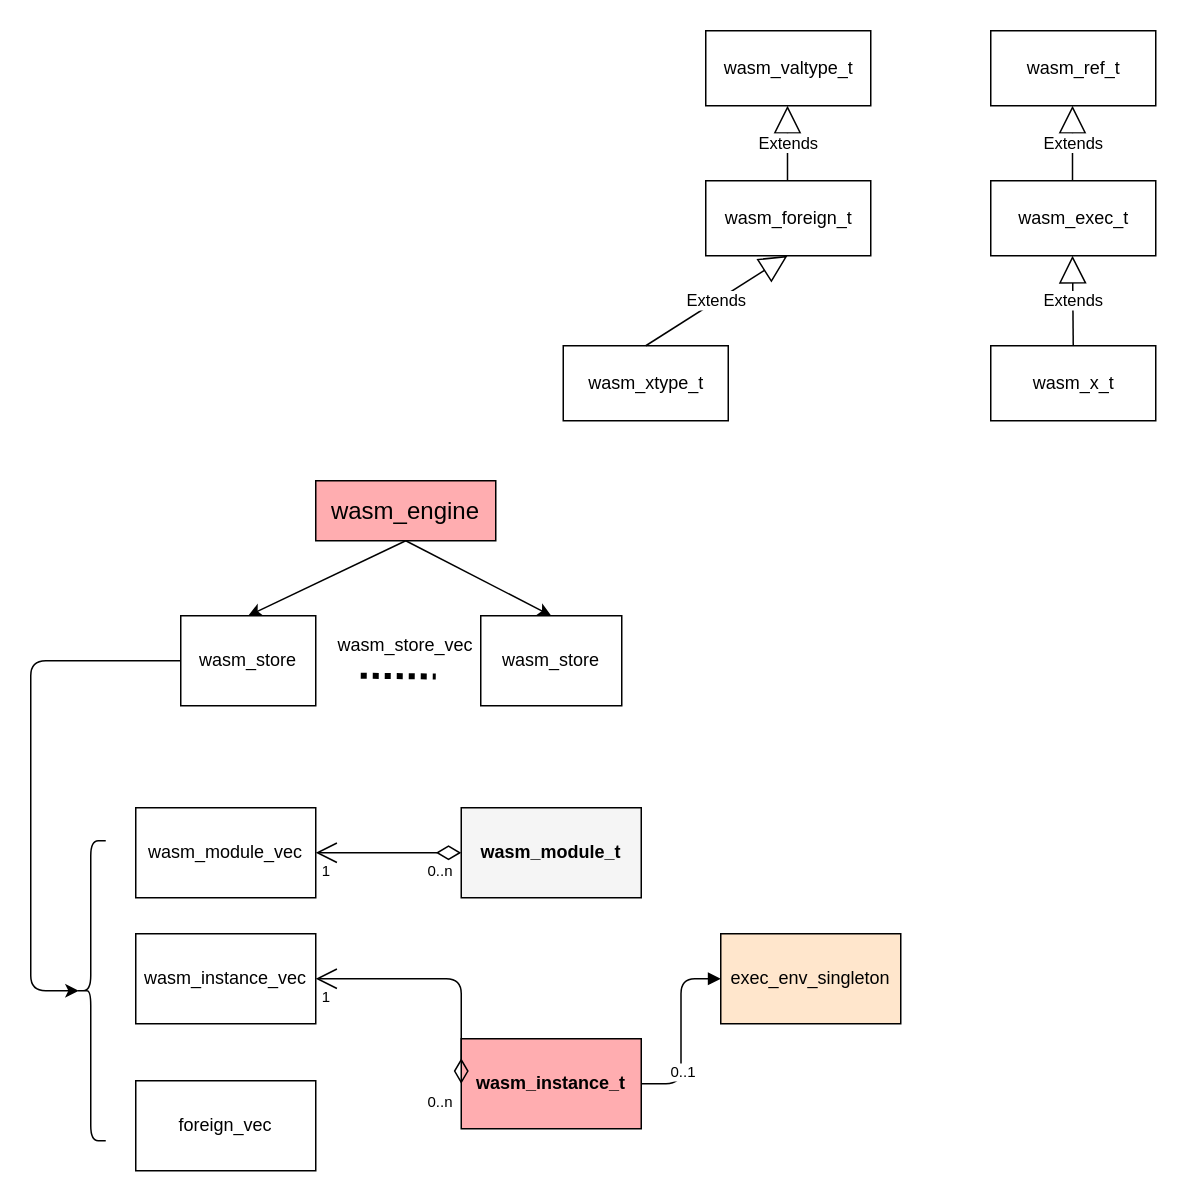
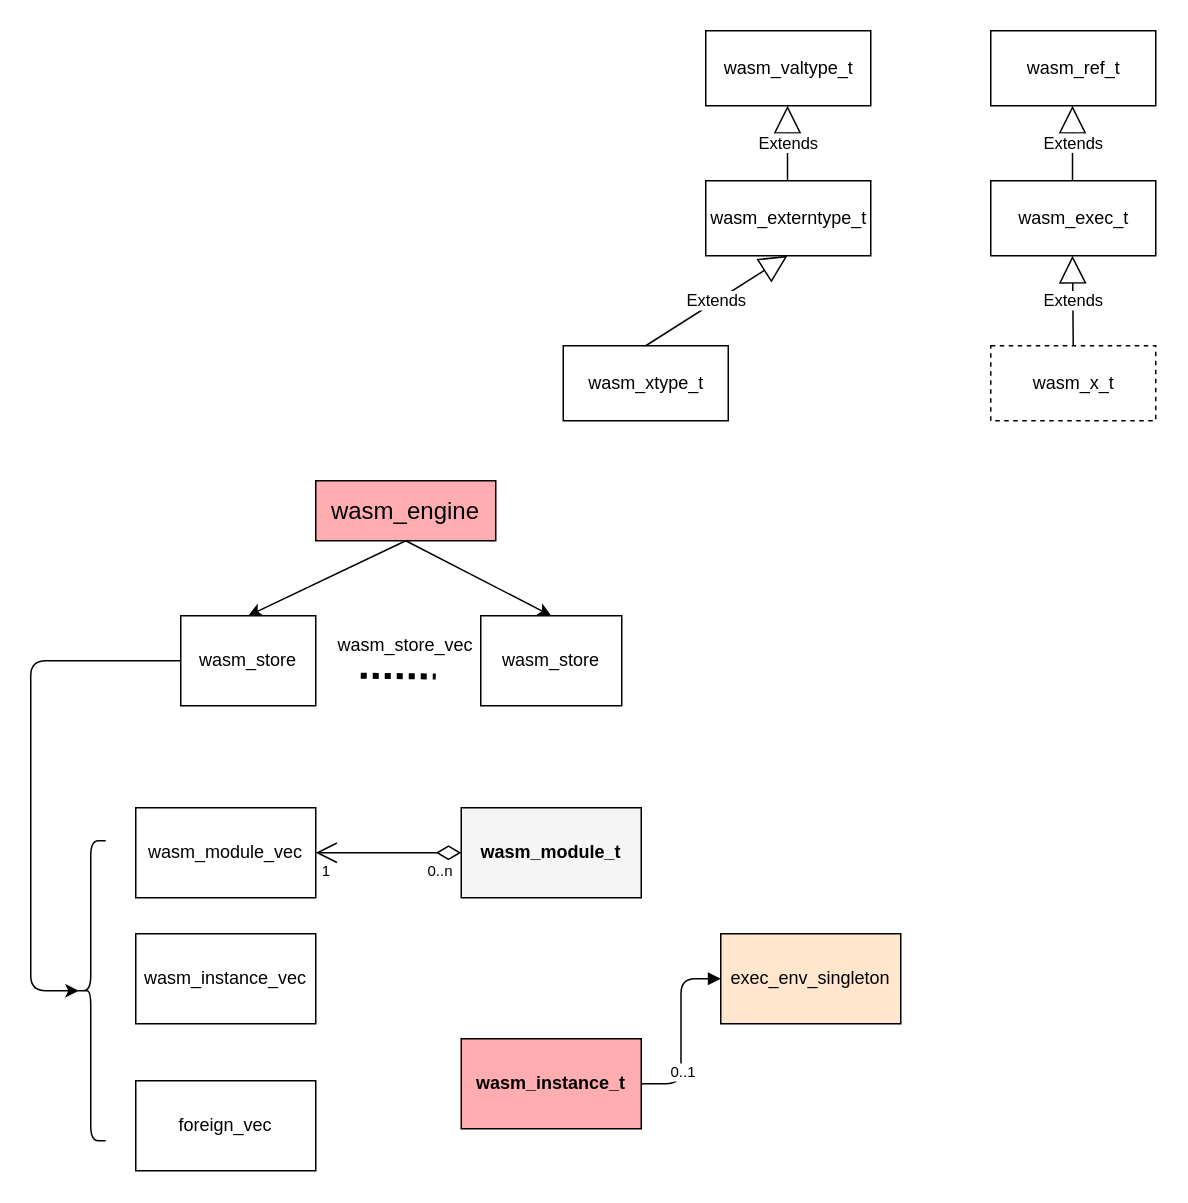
node "wasm_foreign_t": label "wasm_foreign_t" -> "wasm_externtype_t"
node "wasm_x_t": style solid -> dashed
edge "wasm_instance_vec" -- "wasm_instance_t": removed, labels "1", "0..n"
